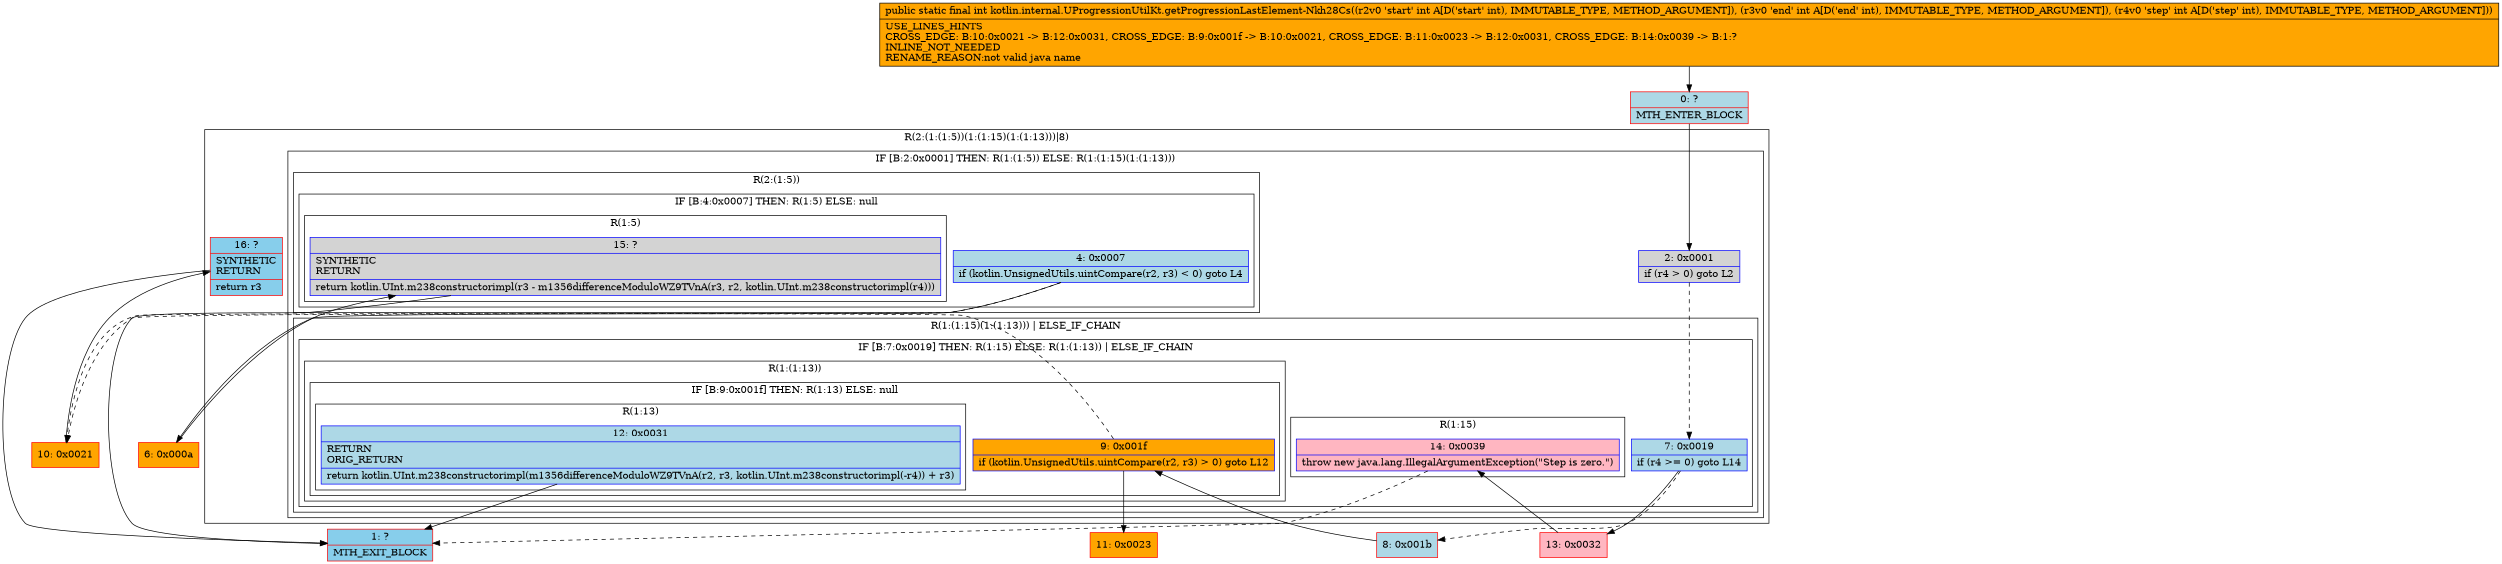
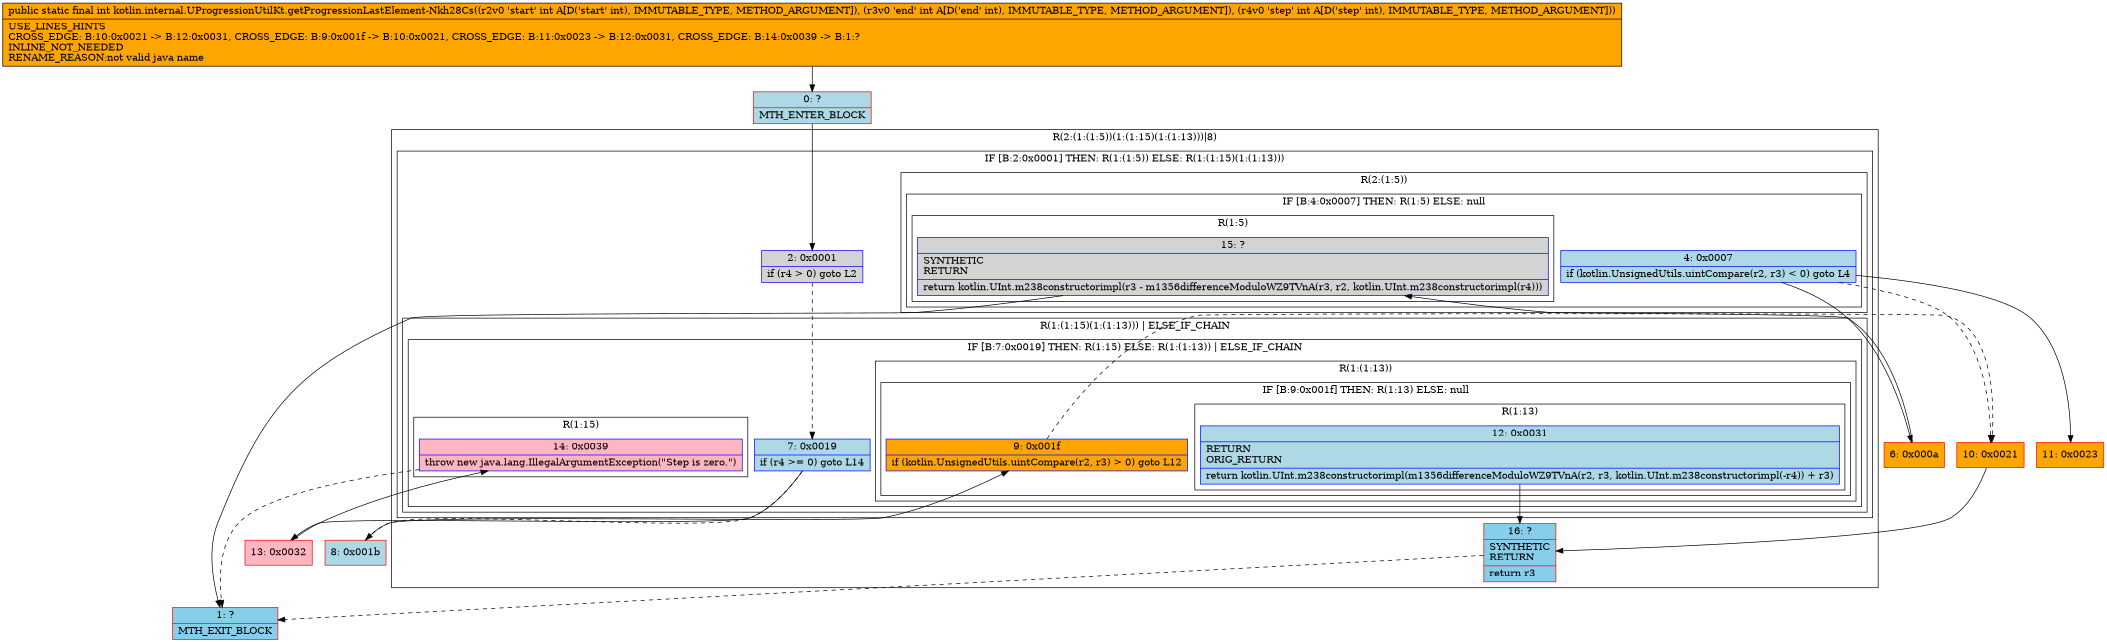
edge "16: ?" -> "1: ?": style solid -> dashed
edge "9: 0x001f" -> "11: 0x0023": now "4: 0x0007" -> "11: 0x0023"
edge "12: 0x0031" -> "1: ?": now "12: 0x0031" -> "16: ?"
